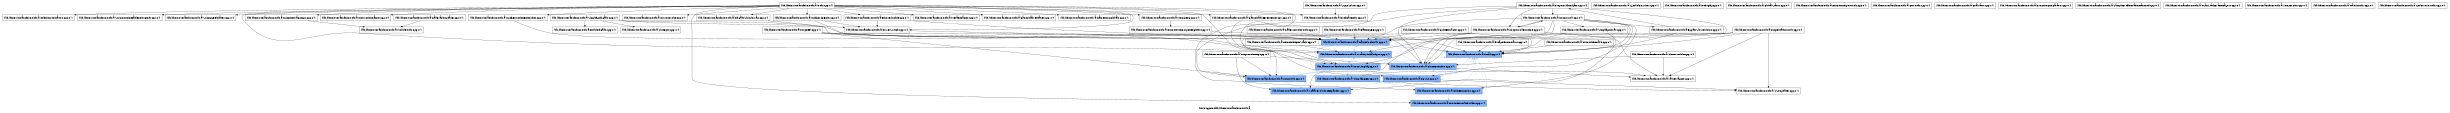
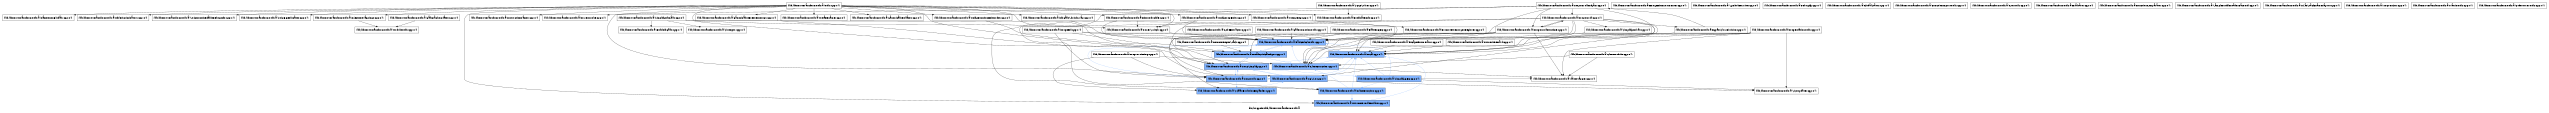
node "{lib/libLLVMTransformUtils.a(EntryExitInstrumenter.cpp.o)}": added
edge "{lib/libLLVMTransformUtils.a(CodeExtractor.cpp.o)}" -> "{lib/libLLVMTransformUtils.a(Local.cpp.o)}": removed
edge "{lib/libLLVMTransformUtils.a(SimplifyIndVar.cpp.o)}" -> "{lib/libLLVMTransformUtils.a(ScalarEvolutionExpander.cpp.o)}": removed
